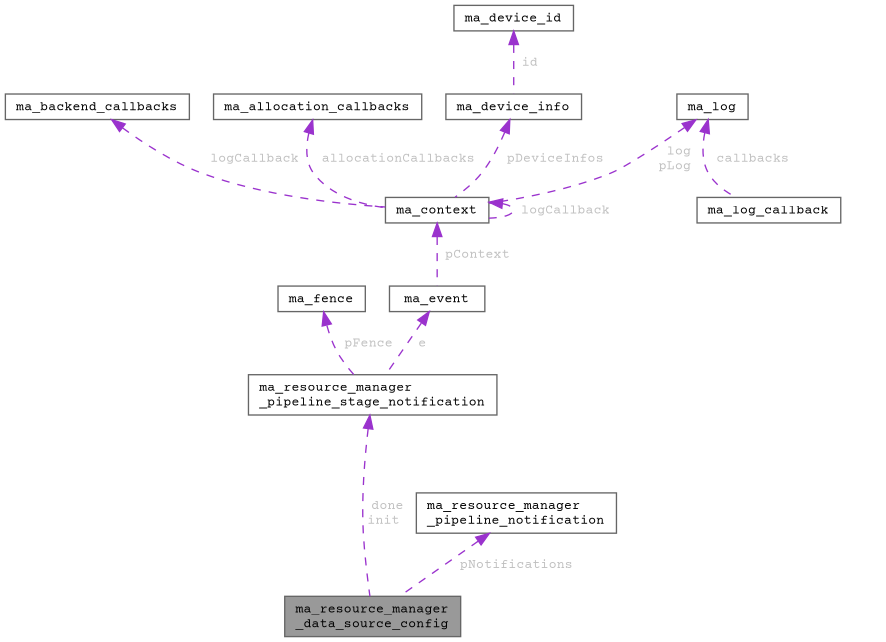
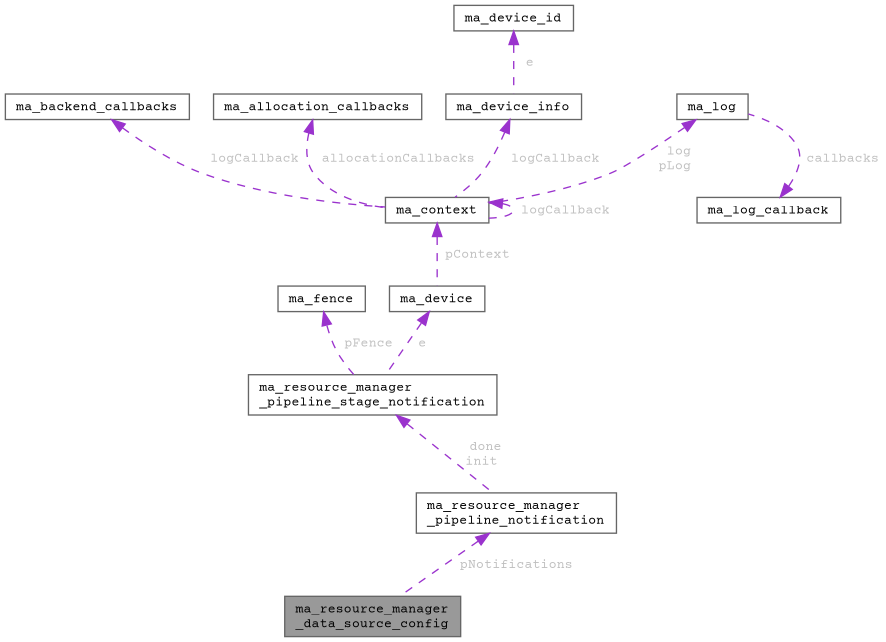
edge "ma_device_info" -> "ma_device_id": label " id" -> " e"
edge "ma_context" -> "ma_device_info": label " pDeviceInfos" -> " logCallback"
edge "ma_log_callback" -> "ma_log": reversed
node "ma_event": label "ma_event" -> "ma_device"
edge "ma_resource_manager _data_source_config" -> "ma_resource_manager _pipeline_stage_notification": now "ma_resource_manager _pipeline_notification" -> "ma_resource_manager _pipeline_stage_notification"
